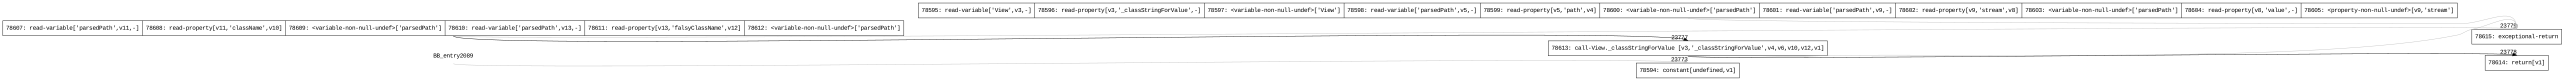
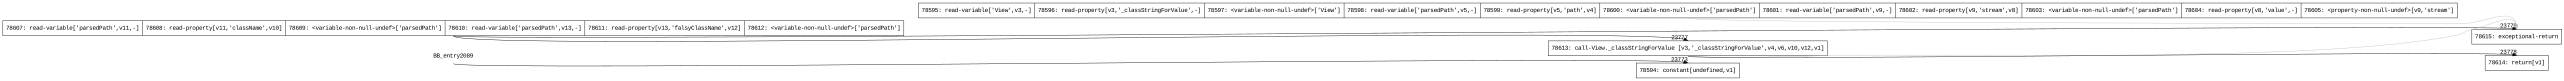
edge "78607: read-variable['parsedPath',v11,-]" -> "78615: exceptional-return": color gray -> black
edge "BB_entry2089" -> "78594: constant[undefined,v1]": color gray -> black
